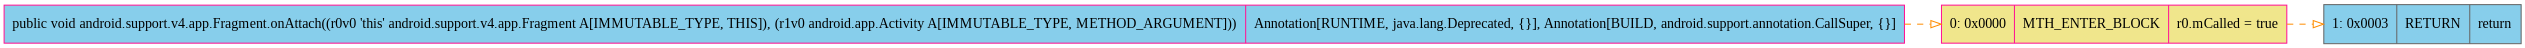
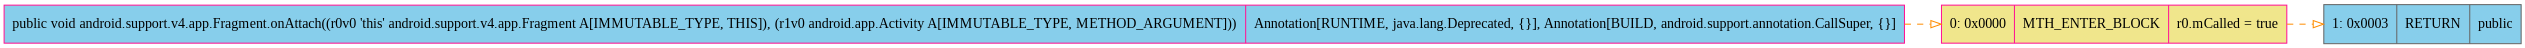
node "1: 0x0003": text "return" -> "public"
